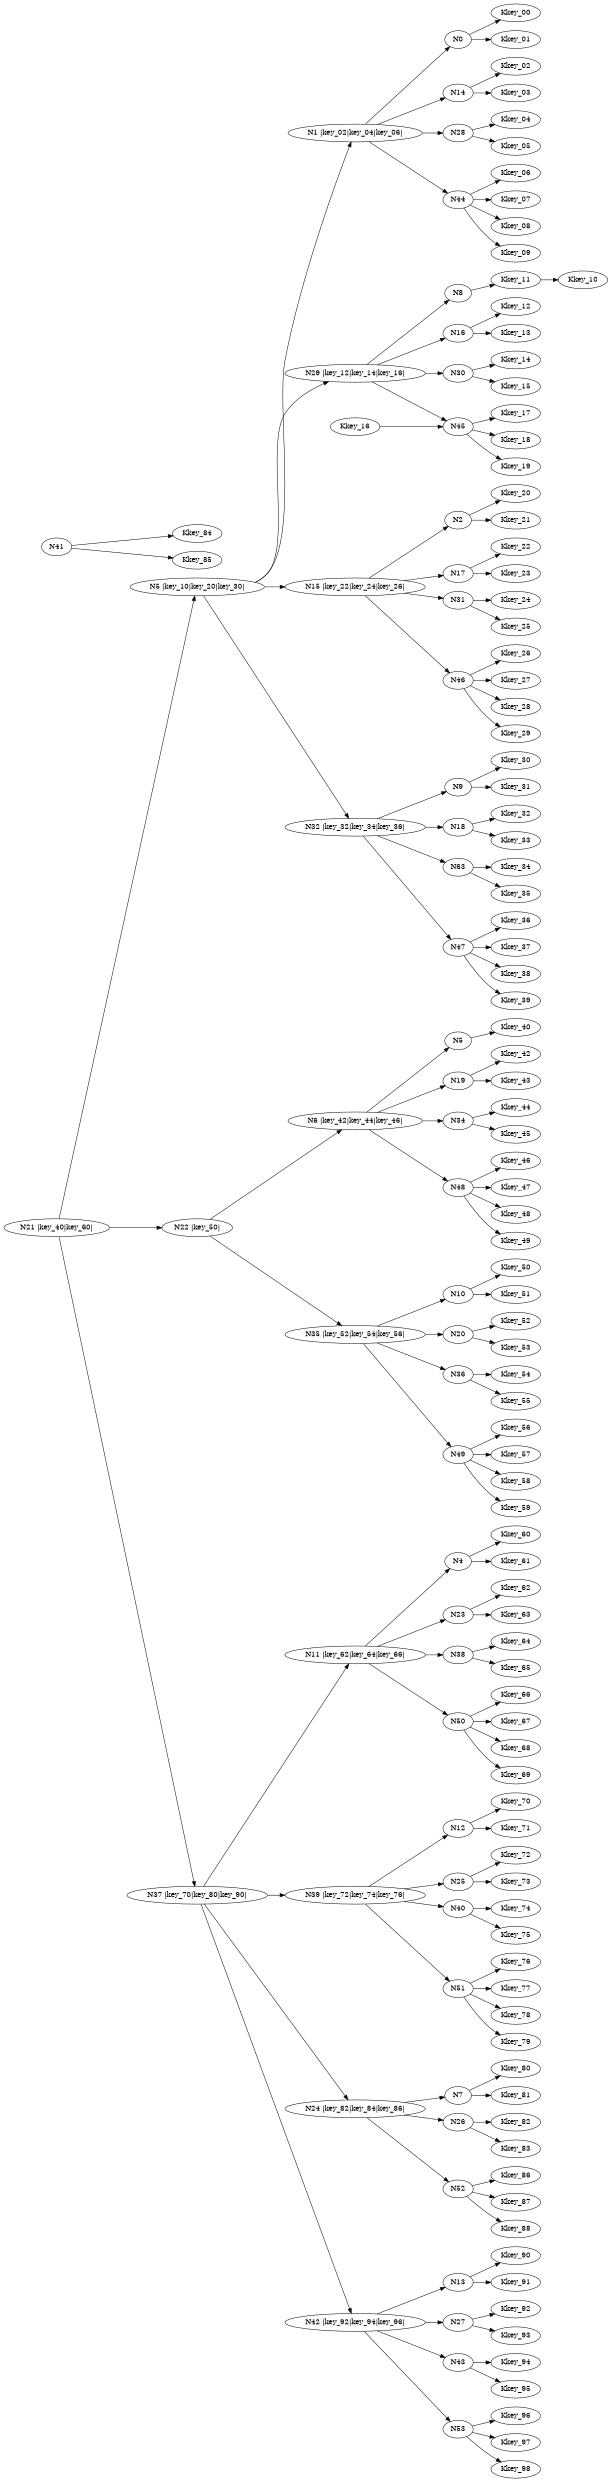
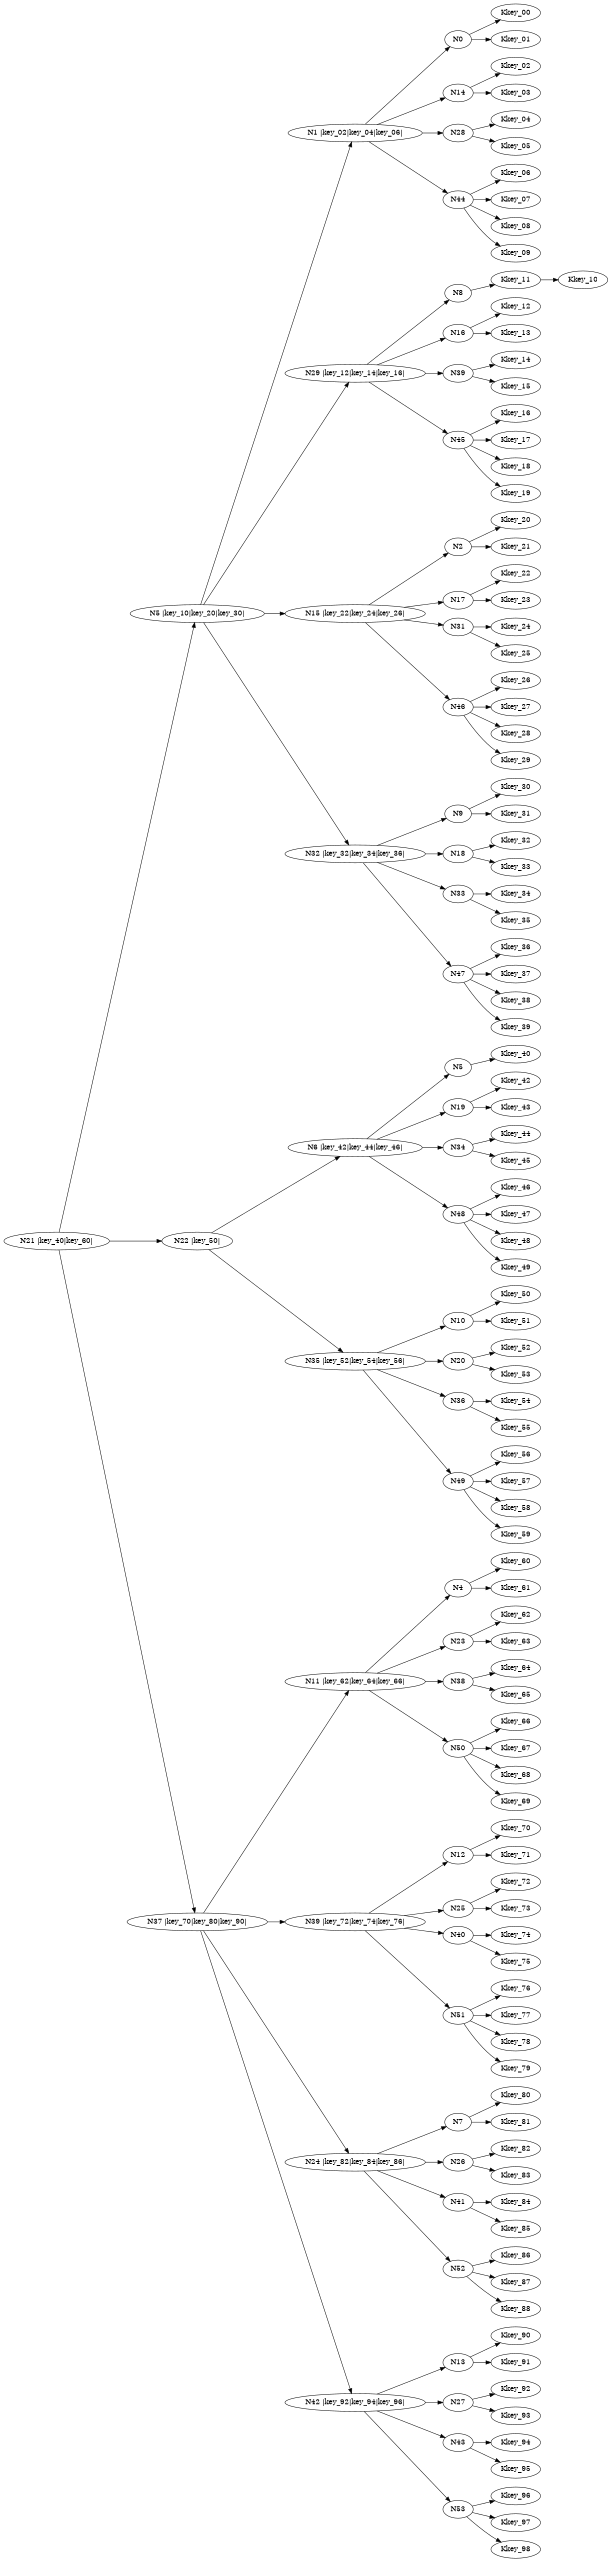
node "N30": label "N30" -> "N39"
edge "Kkey_16" -> "N45": reversed
node "N63": label "N63" -> "N33"
edge "N24 |key_82|key_84|key_86|" -> "N41": added
